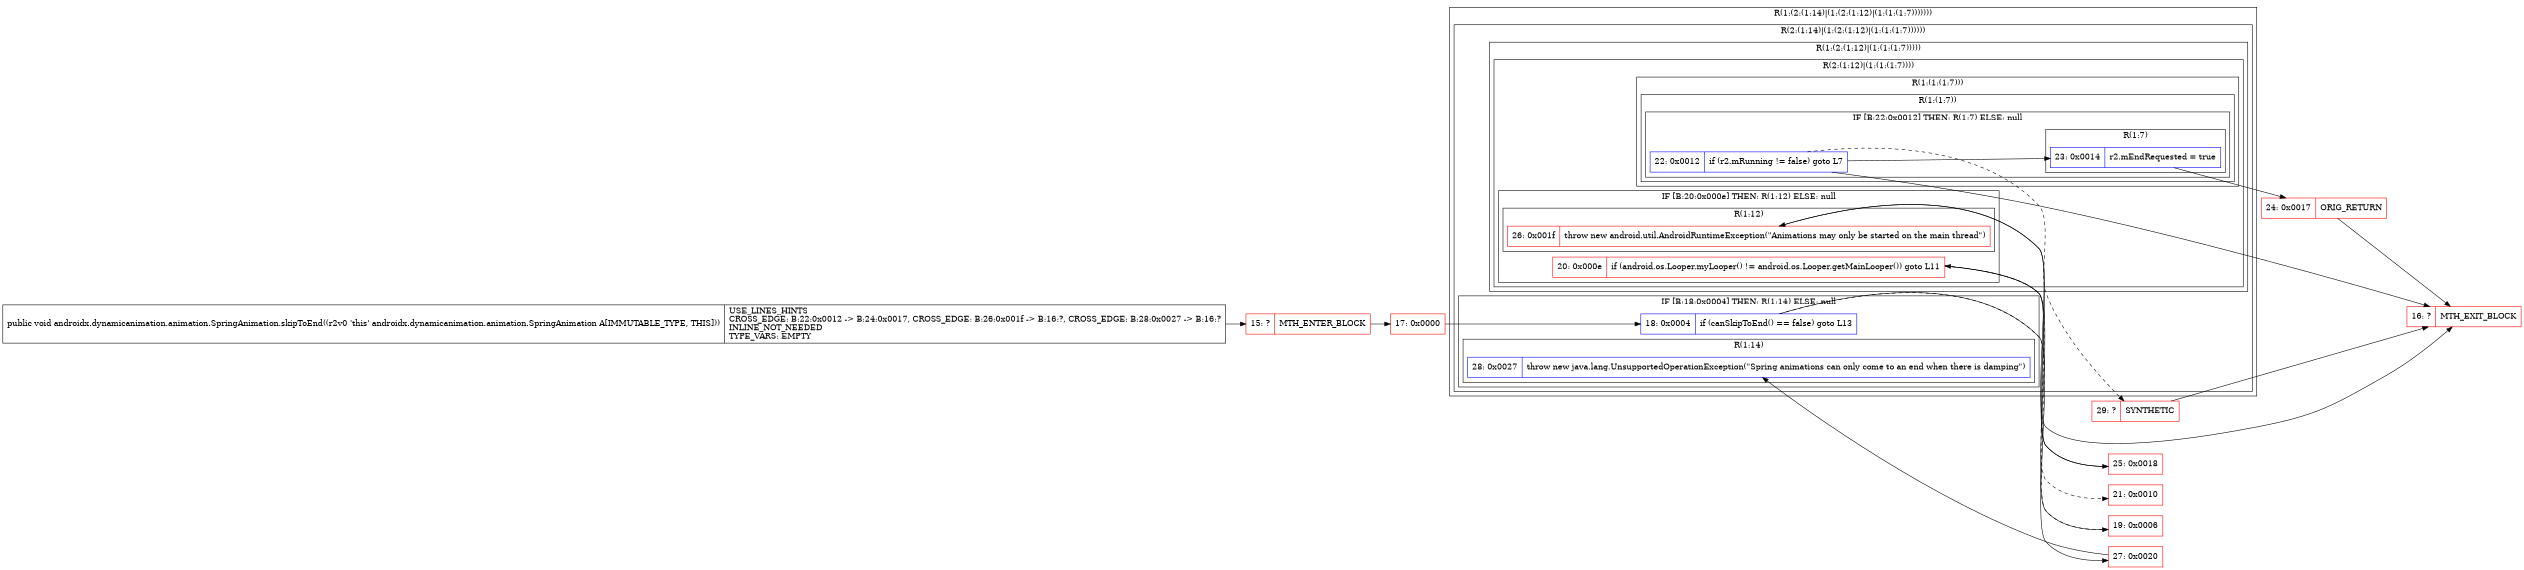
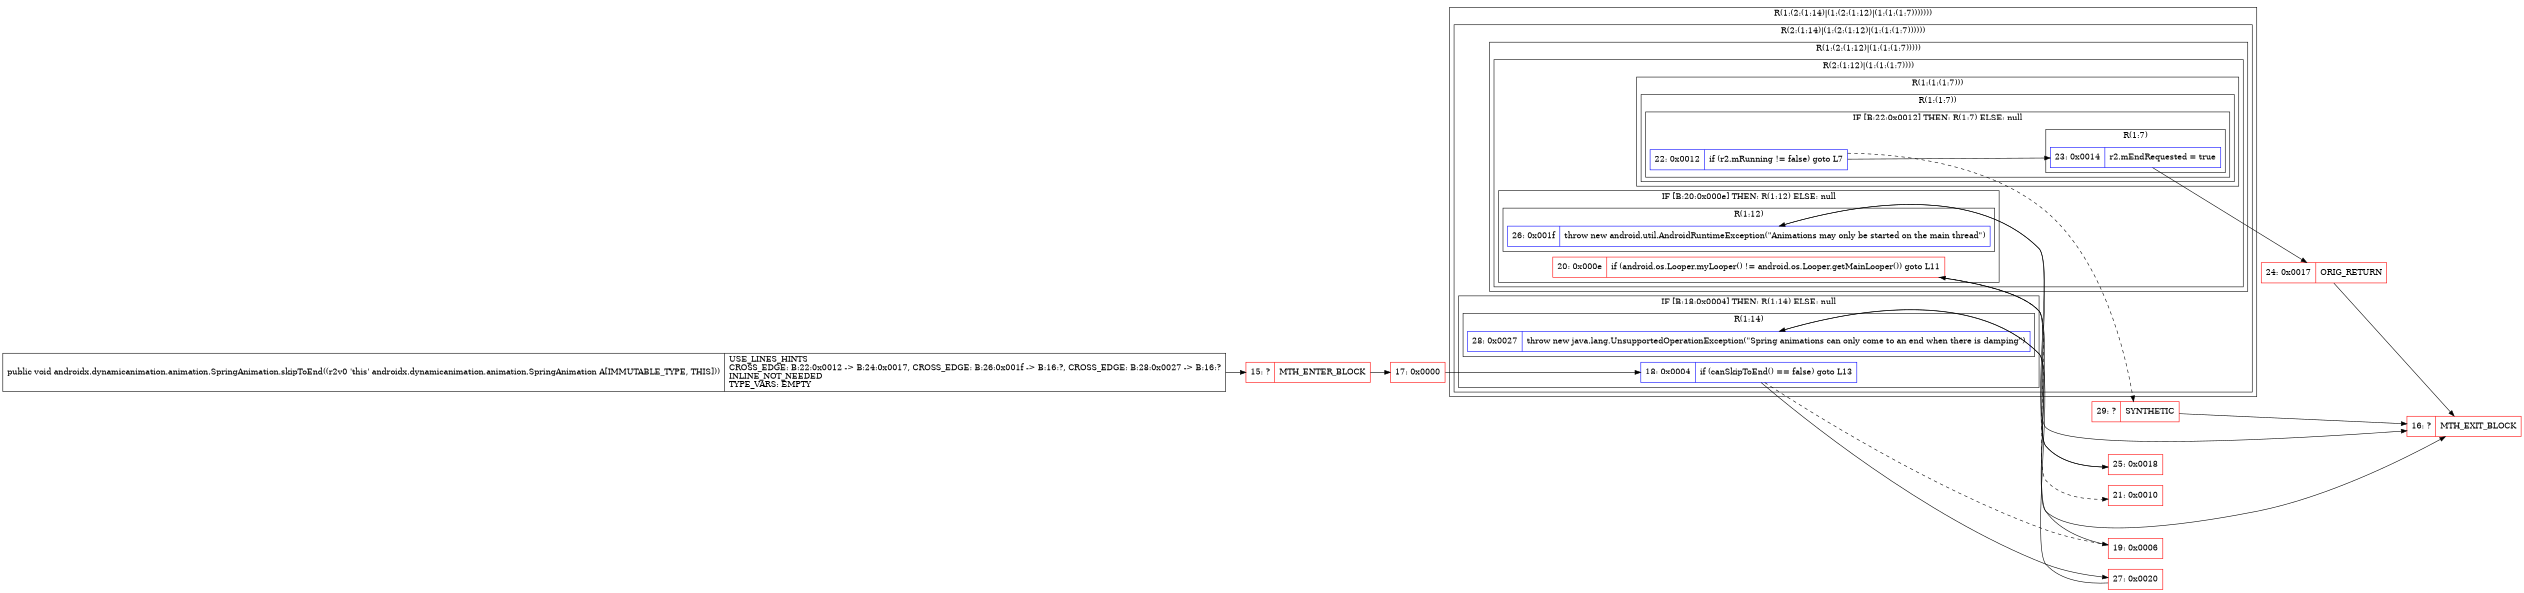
edge "22: 0x0012" -> "16: ?": now "28: 0x0027" -> "16: ?"
node "26: 0x001f": color red -> blue
